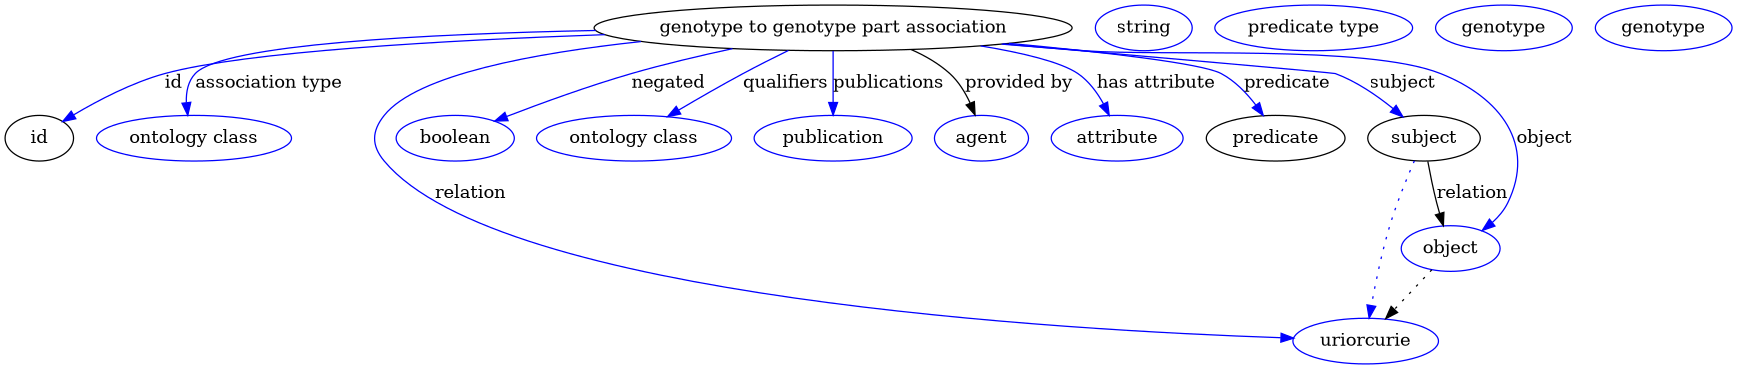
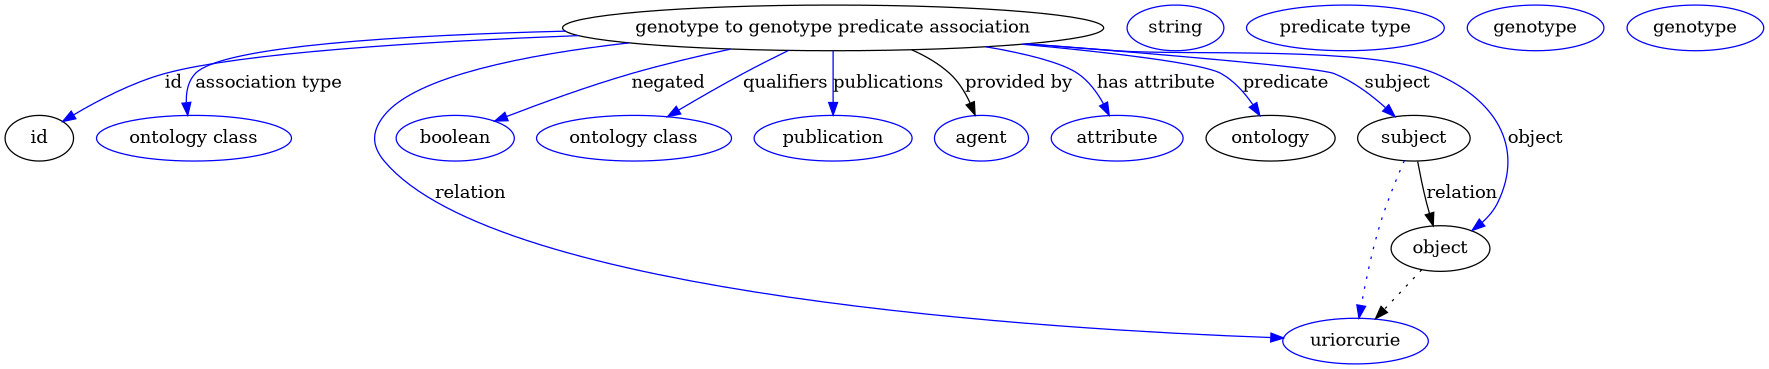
node "genotype to genotype part association": label "genotype to genotype part association" -> "genotype to genotype predicate association"
node "predicate": label "predicate" -> "ontology"
node "object": color blue -> black
